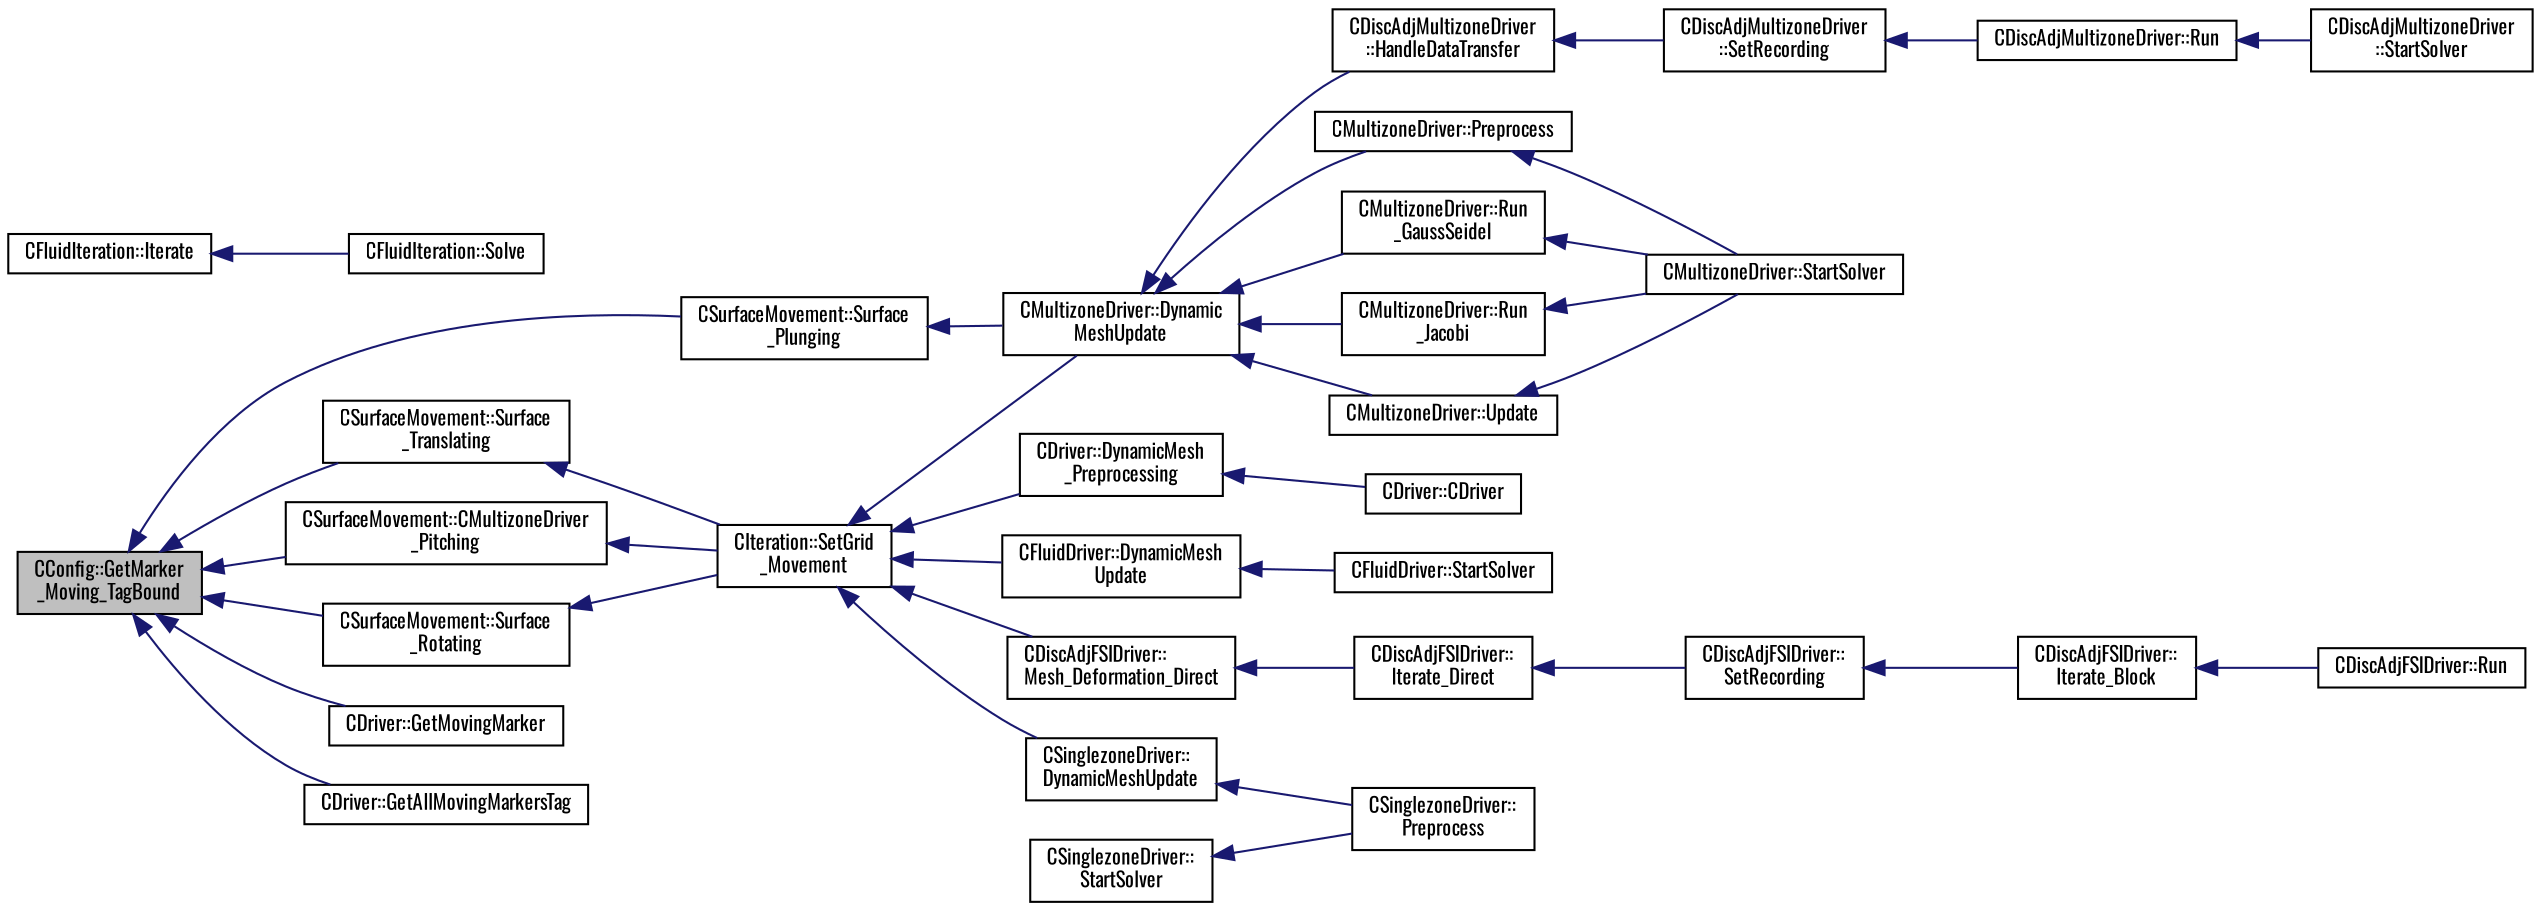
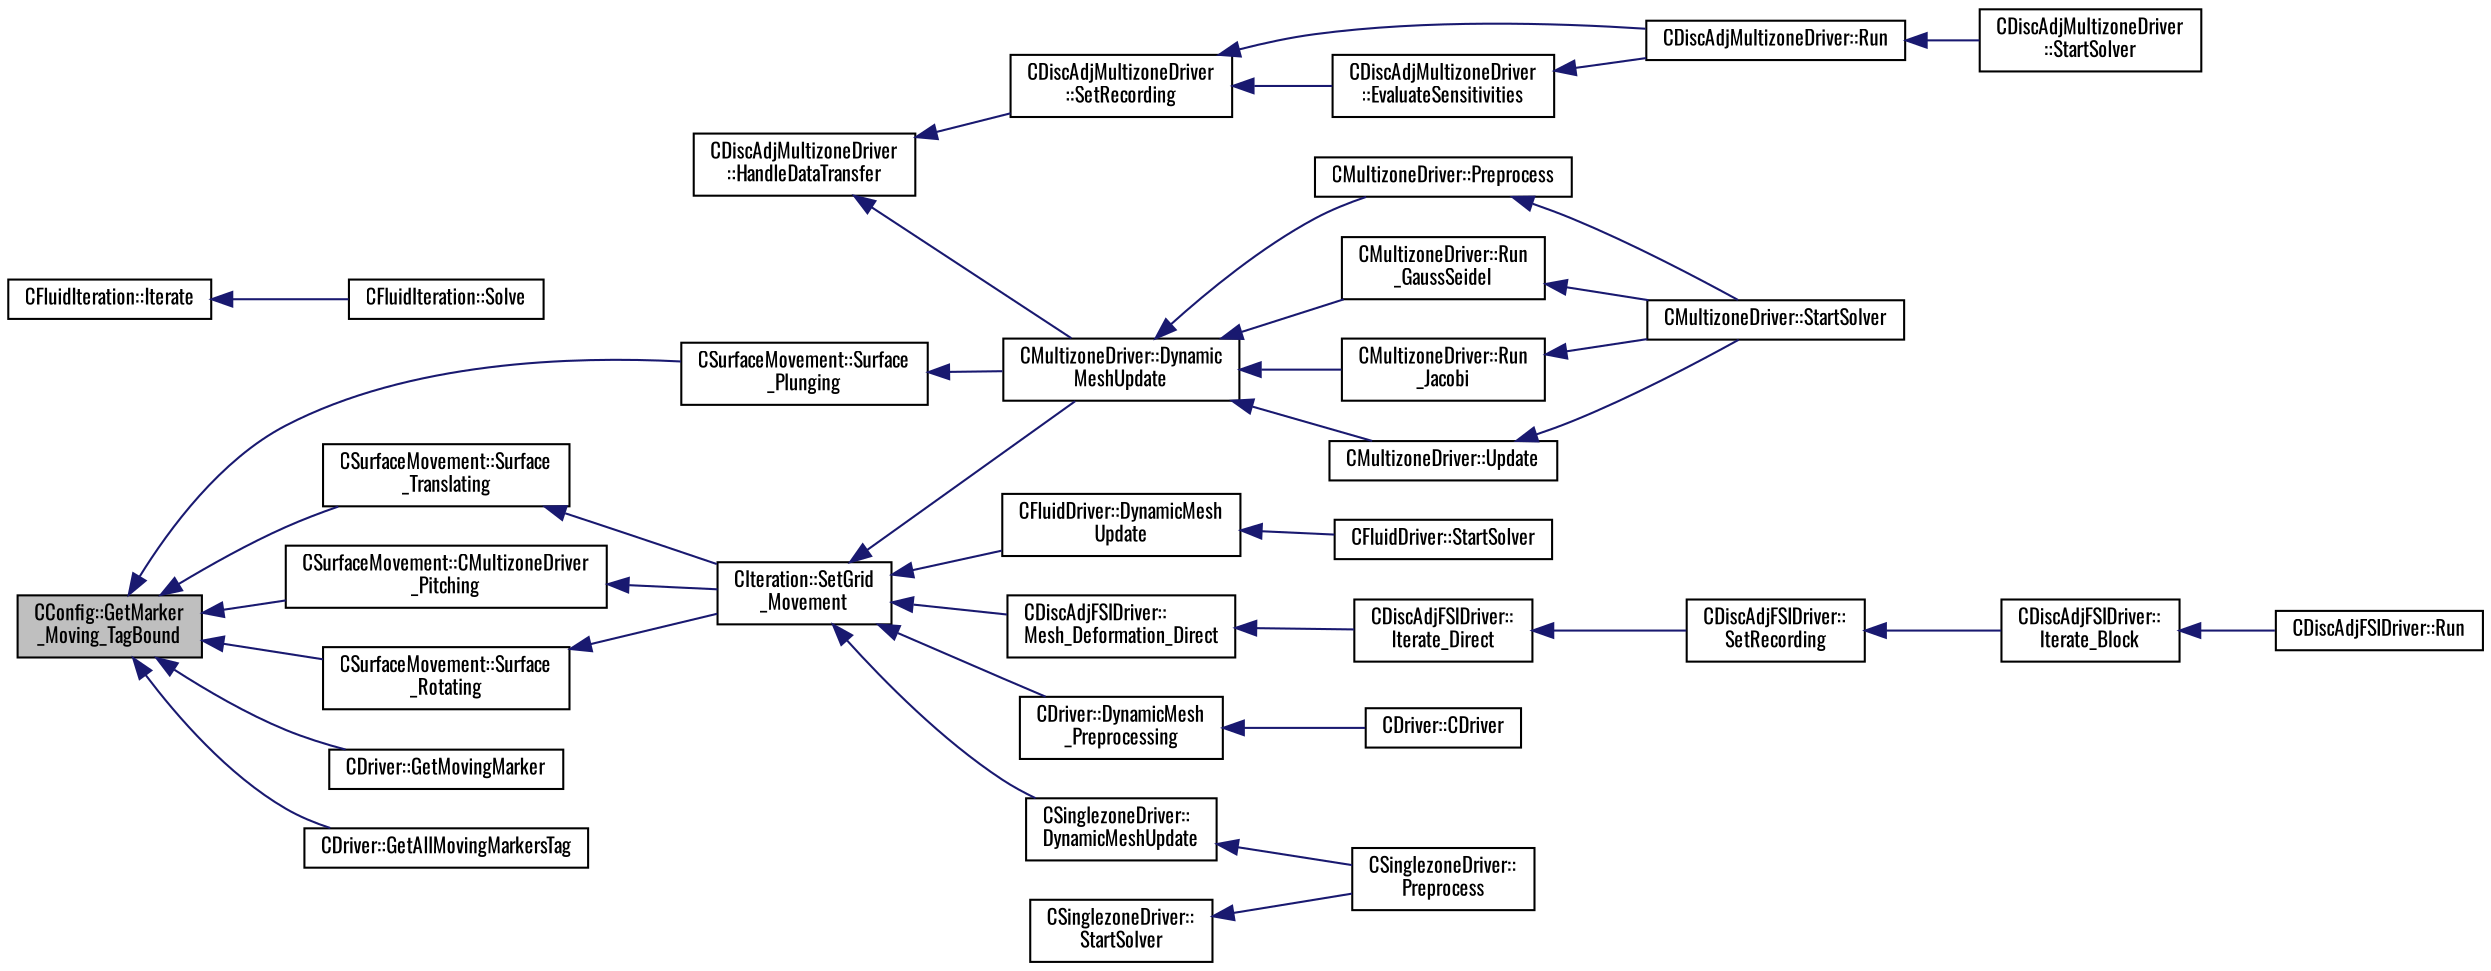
node "CDiscAdjMultizoneDriver ::EvaluateSensitivities": added
edge "CDiscAdjMultizoneDriver ::HandleDataTransfer" -> "CMultizoneDriver::Dynamic MeshUpdate": reversed
